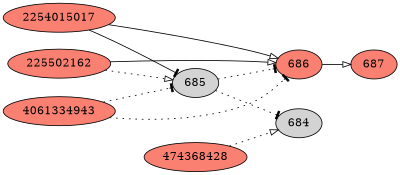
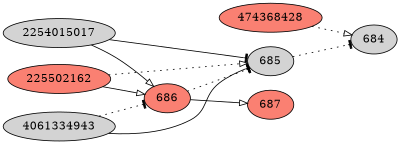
node "2254015017": fillcolor salmon -> lightgrey
edge "685" -> "686": reversed
edge "4061334943" -> "685": style dotted -> solid
node "4061334943": fillcolor salmon -> lightgrey
